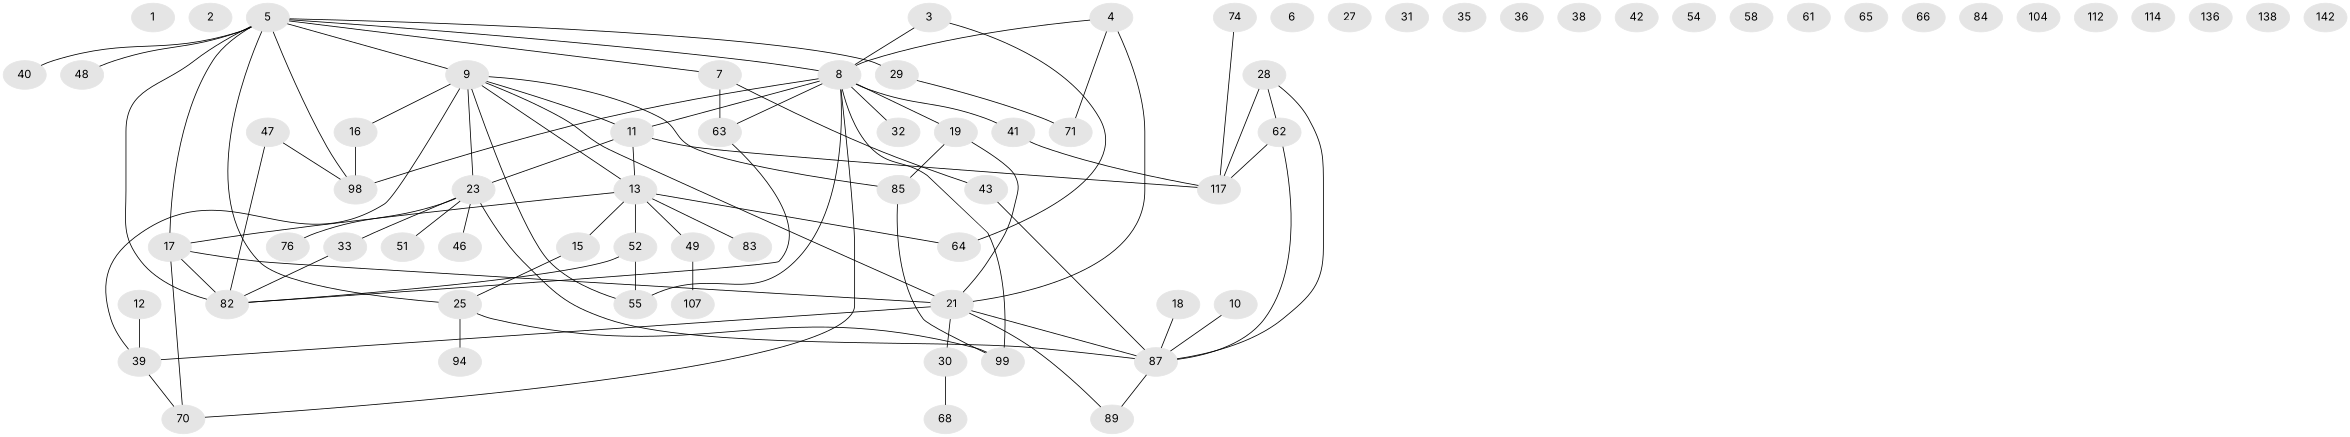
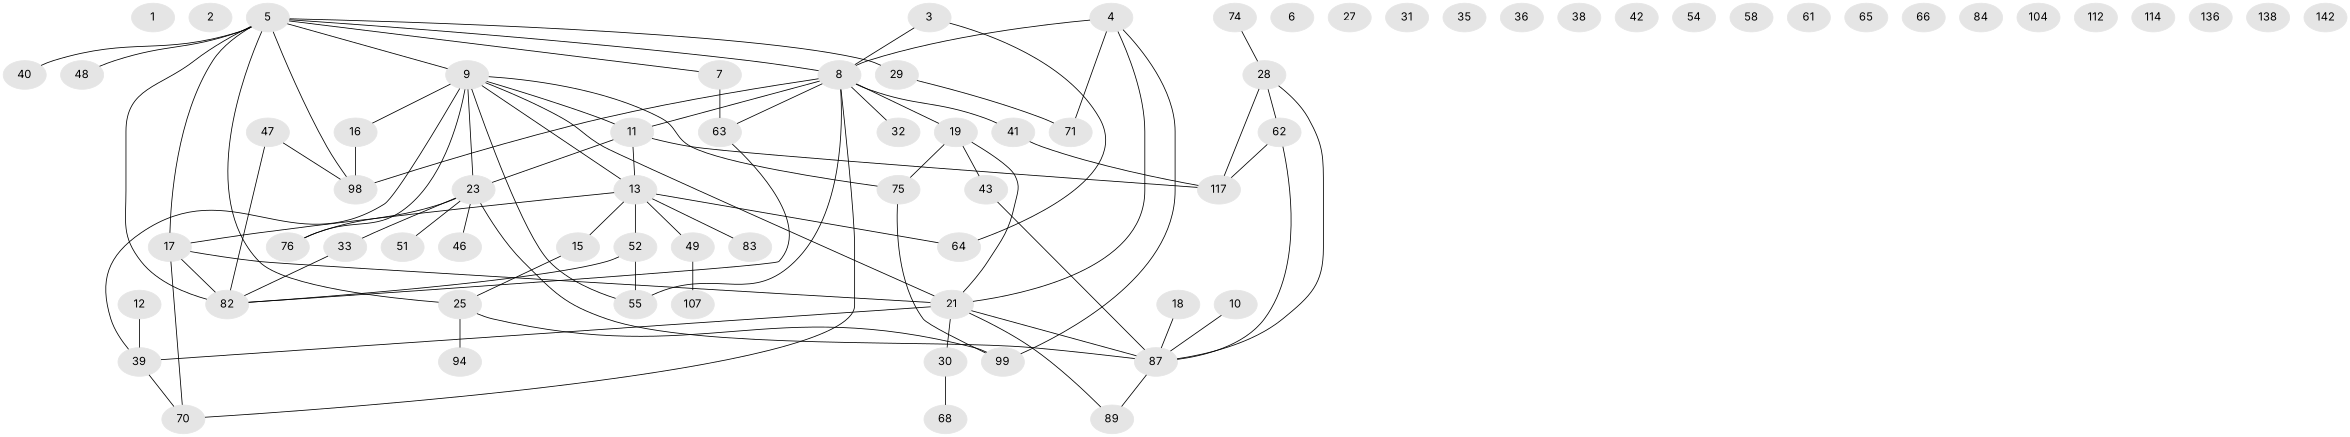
edge "74" -- "117": now "74" -- "28"
edge "7" -- "43": now "19" -- "43"
node "85": label "85" -> "75"
edge "9" -- "76": added
edge "8" -- "99": now "4" -- "99"
